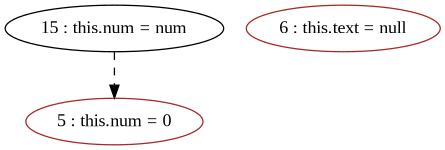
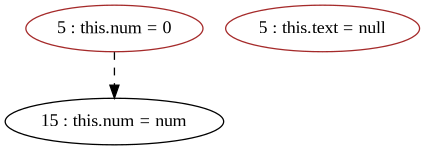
node "6 : this.text = null": label "6 : this.text = null" -> "5 : this.text = null"
edge "15 : this.num = num" -> "5 : this.num = 0": reversed
